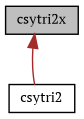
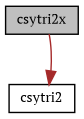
edge "csytri2" -> "csytri2x": reversed
